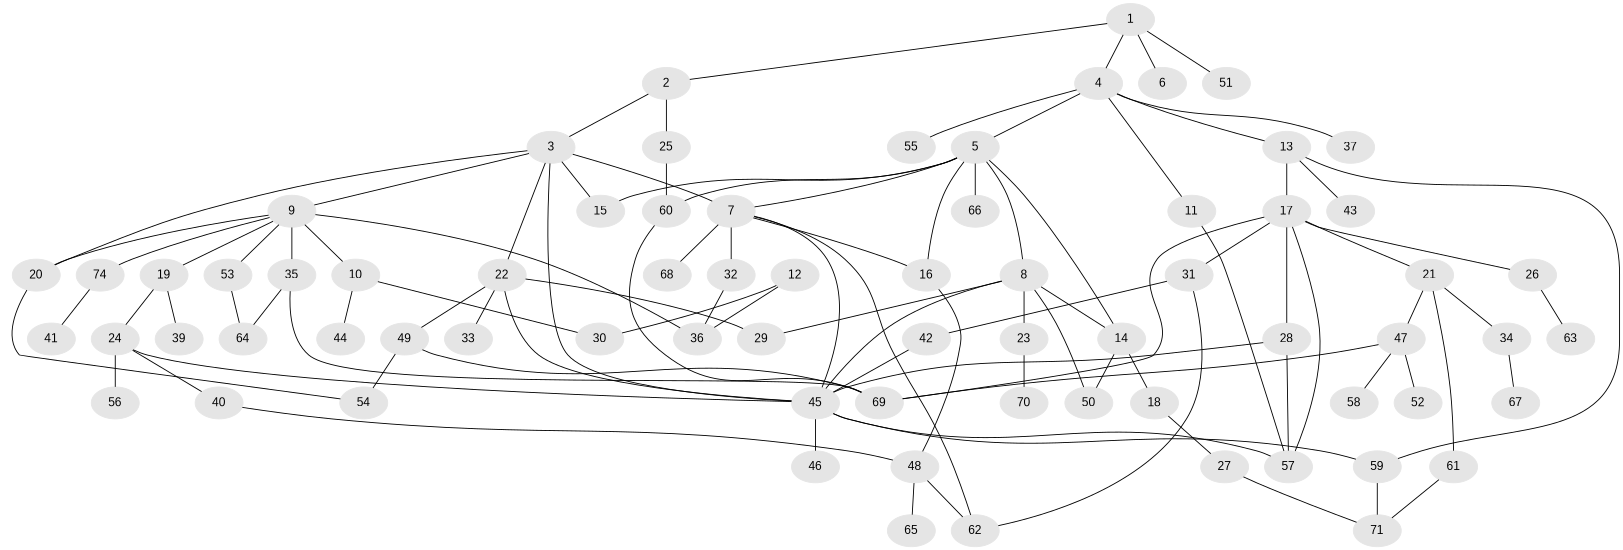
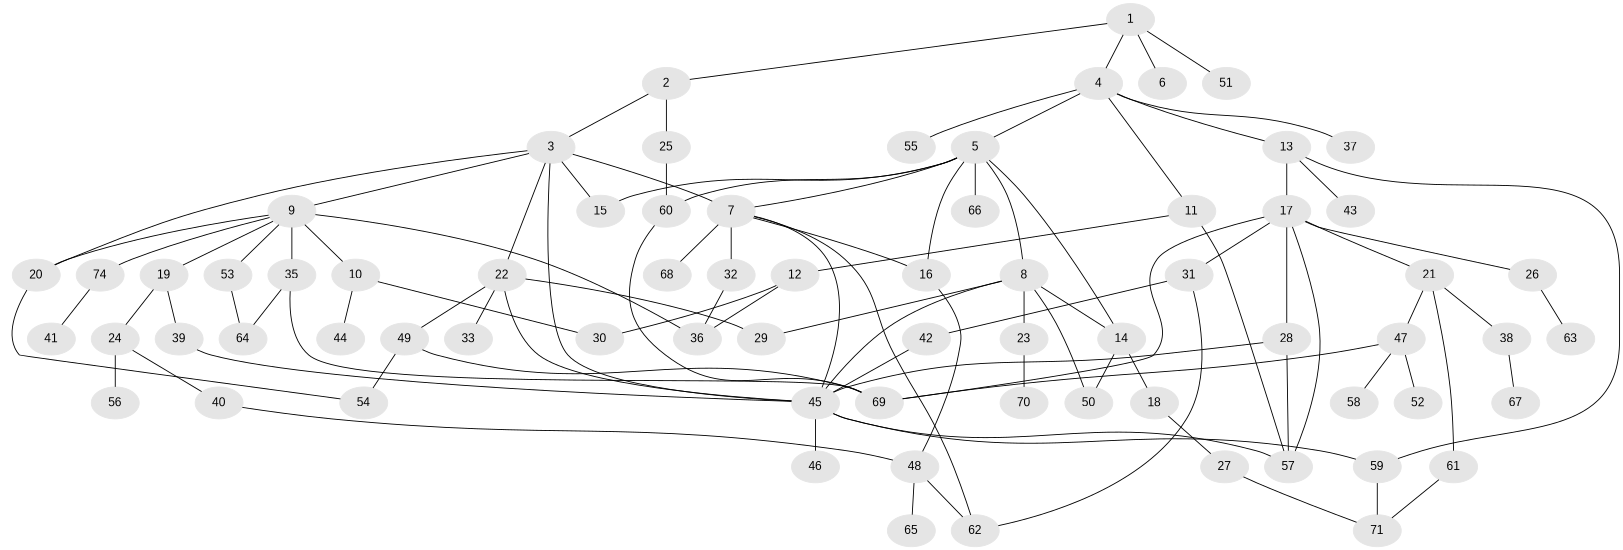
edge "11" -- "12": added
node "34": label "34" -> "38"
edge "24" -- "45": now "39" -- "45"
